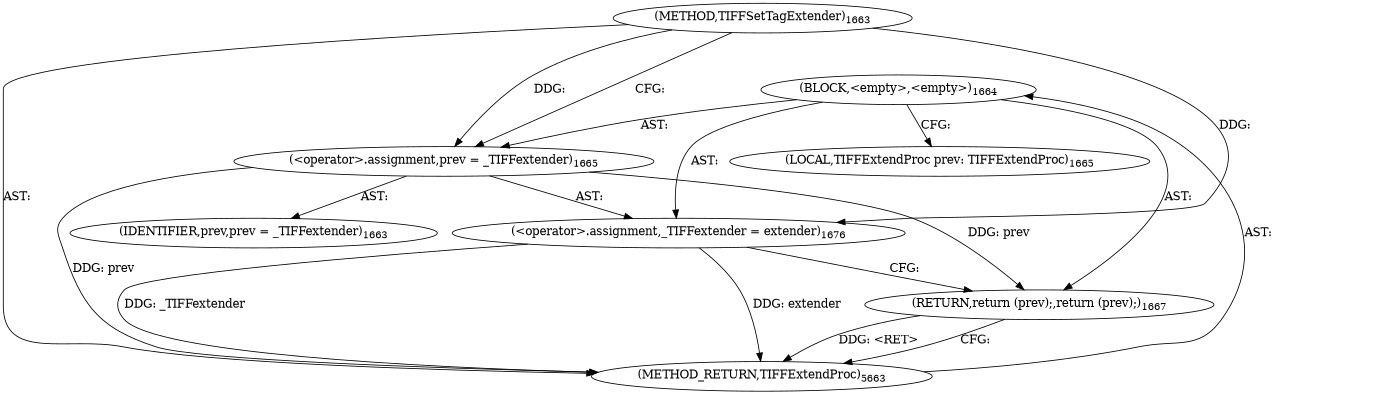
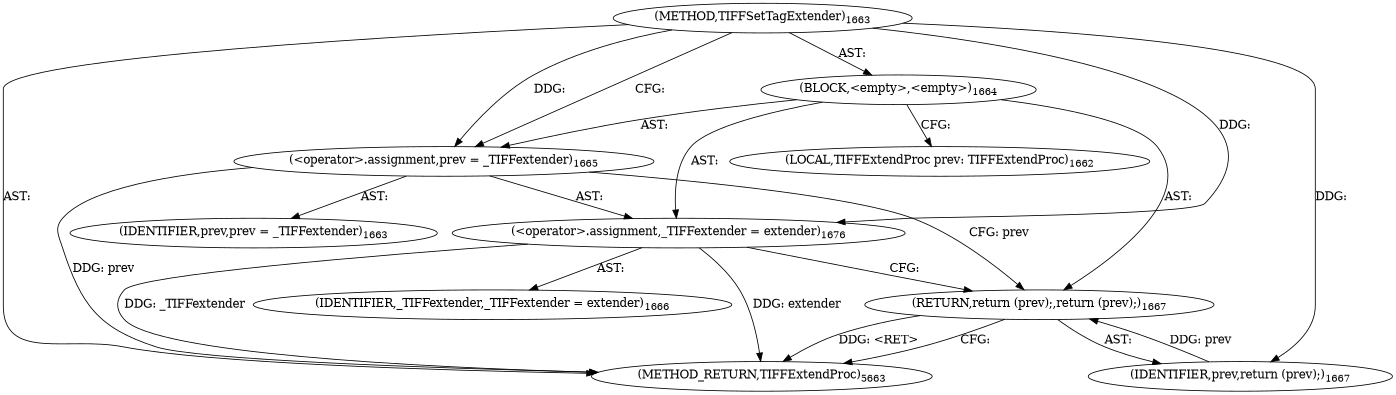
node "(LOCAL,TIFFExtendProc prev: TIFFExtendProc)": text "1665" -> "1662"
edge "(<operator>.assignment,prev = _TIFFextender)" -> "(RETURN,return (prev);,return (prev);)": label "DDG: prev" -> "CFG: prev"
edge "(METHOD_RETURN,TIFFExtendProc)" -> "(BLOCK,<empty>,<empty>)": now "(METHOD,TIFFSetTagExtender)" -> "(BLOCK,<empty>,<empty>)"
node "(IDENTIFIER,_TIFFextender,_TIFFextender = extender)": added
node "(IDENTIFIER,prev,return (prev);)": added
